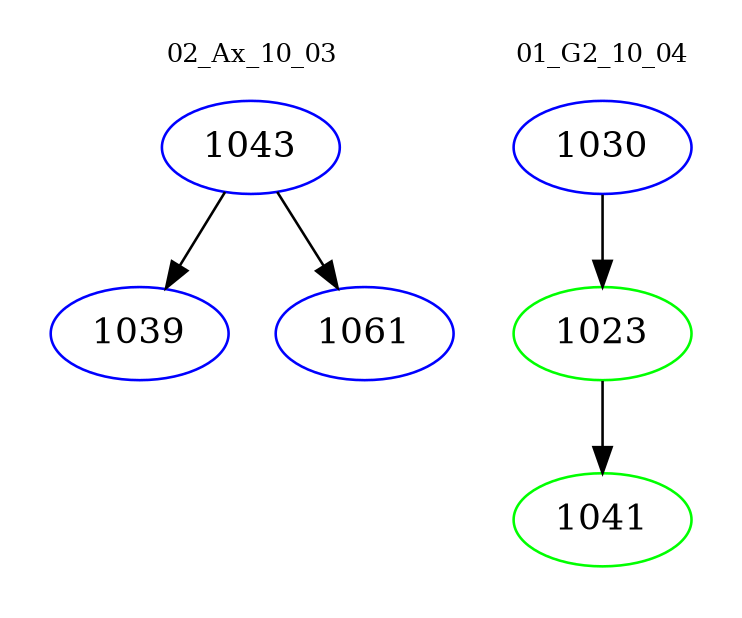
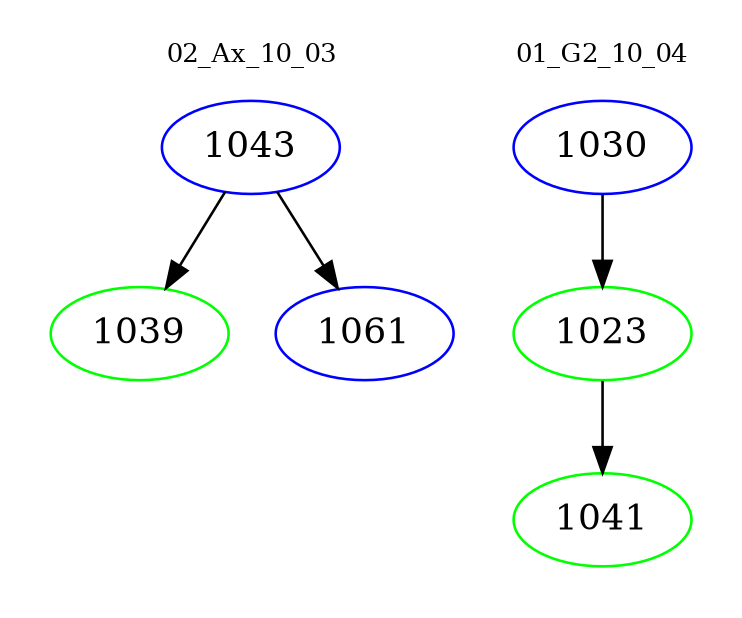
node "1039": color blue -> green
